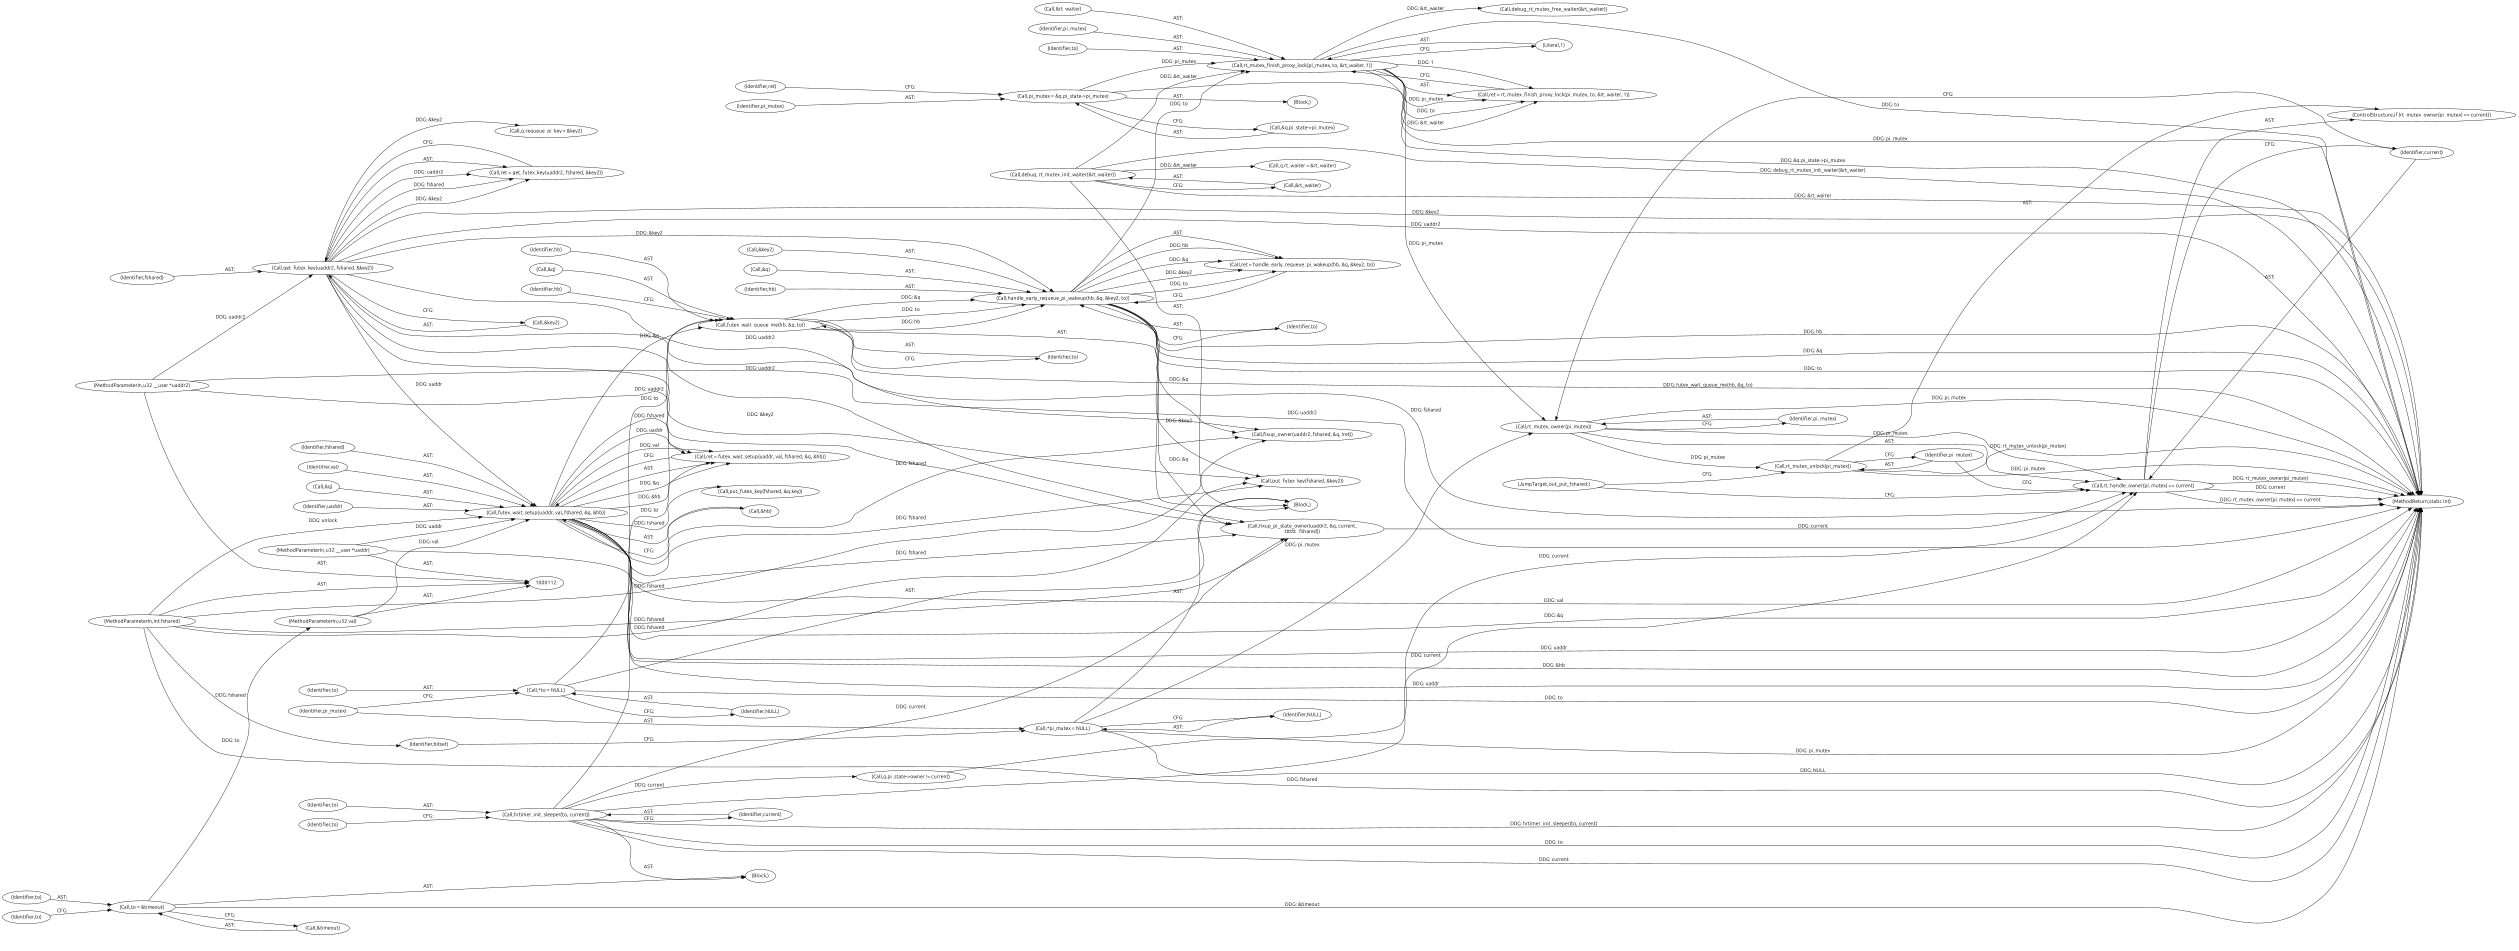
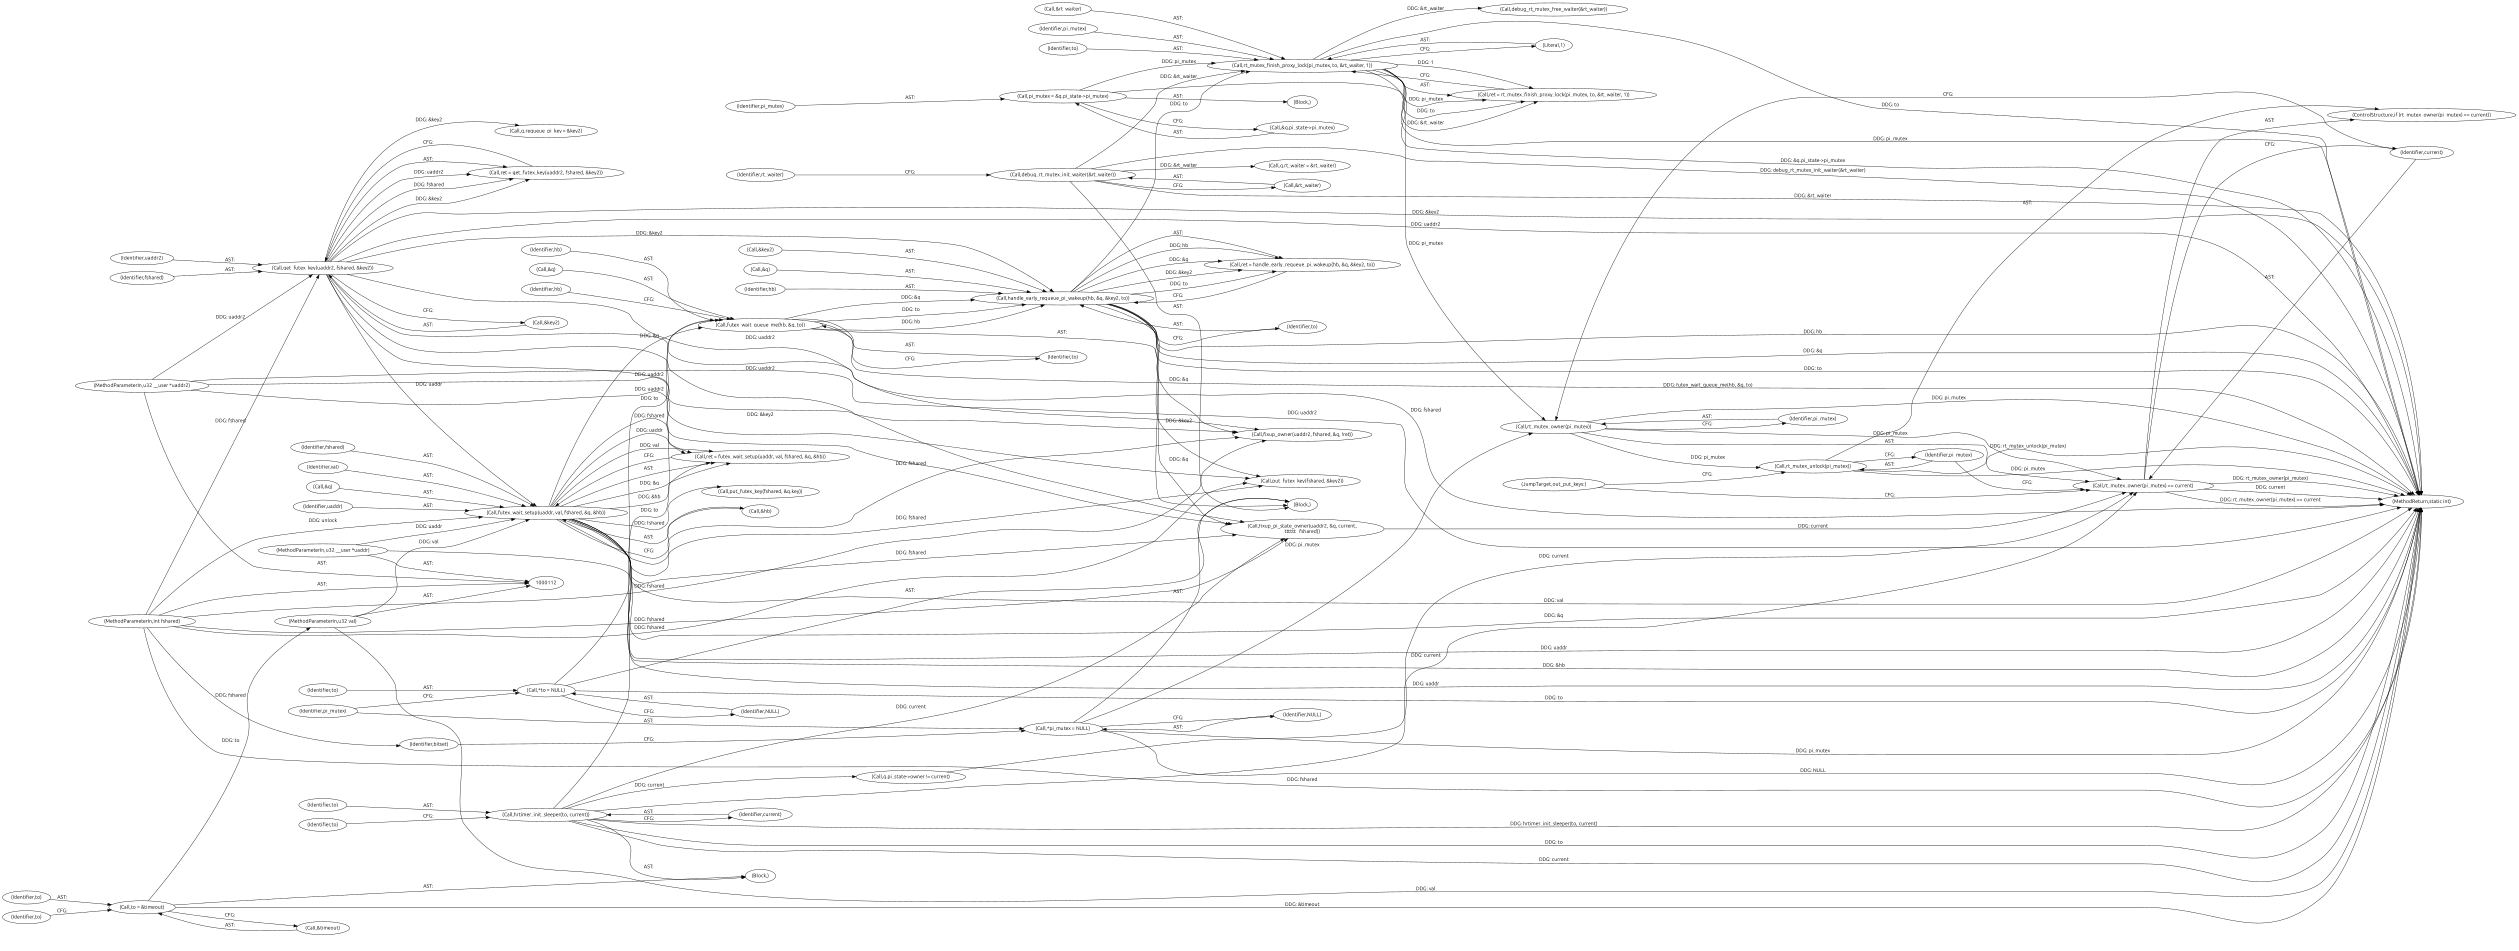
node "(Identifier,ret)": removed
node "(Identifier,rt_waiter)": added
node "(Identifier,uaddr2)": added
edge "(MethodParameterIn,u32 __user *uaddr2)" -> "(Call,fixup_owner(uaddr2, fshared, &q, !ret))": added, label "DDG: uaddr2"
edge "(MethodParameterIn,int fshared)" -> "(Call,get_futex_key(uaddr2, fshared, &key2))": added, label "DDG: fshared"
node "(JumpTarget,out_put_fshared:)": label "(JumpTarget,out_put_fshared:)" -> "(JumpTarget,out_put_keys:)"
node "(Call,rt_handle_owner(pi_mutex) == current)": label "(Call,rt_handle_owner(pi_mutex) == current)" -> "(Call,rt_mutex_owner(pi_mutex) == current)"
edge "(MethodParameterIn,u32 val)" -> "(MethodReturn,static int)": added, label "DDG: val"
